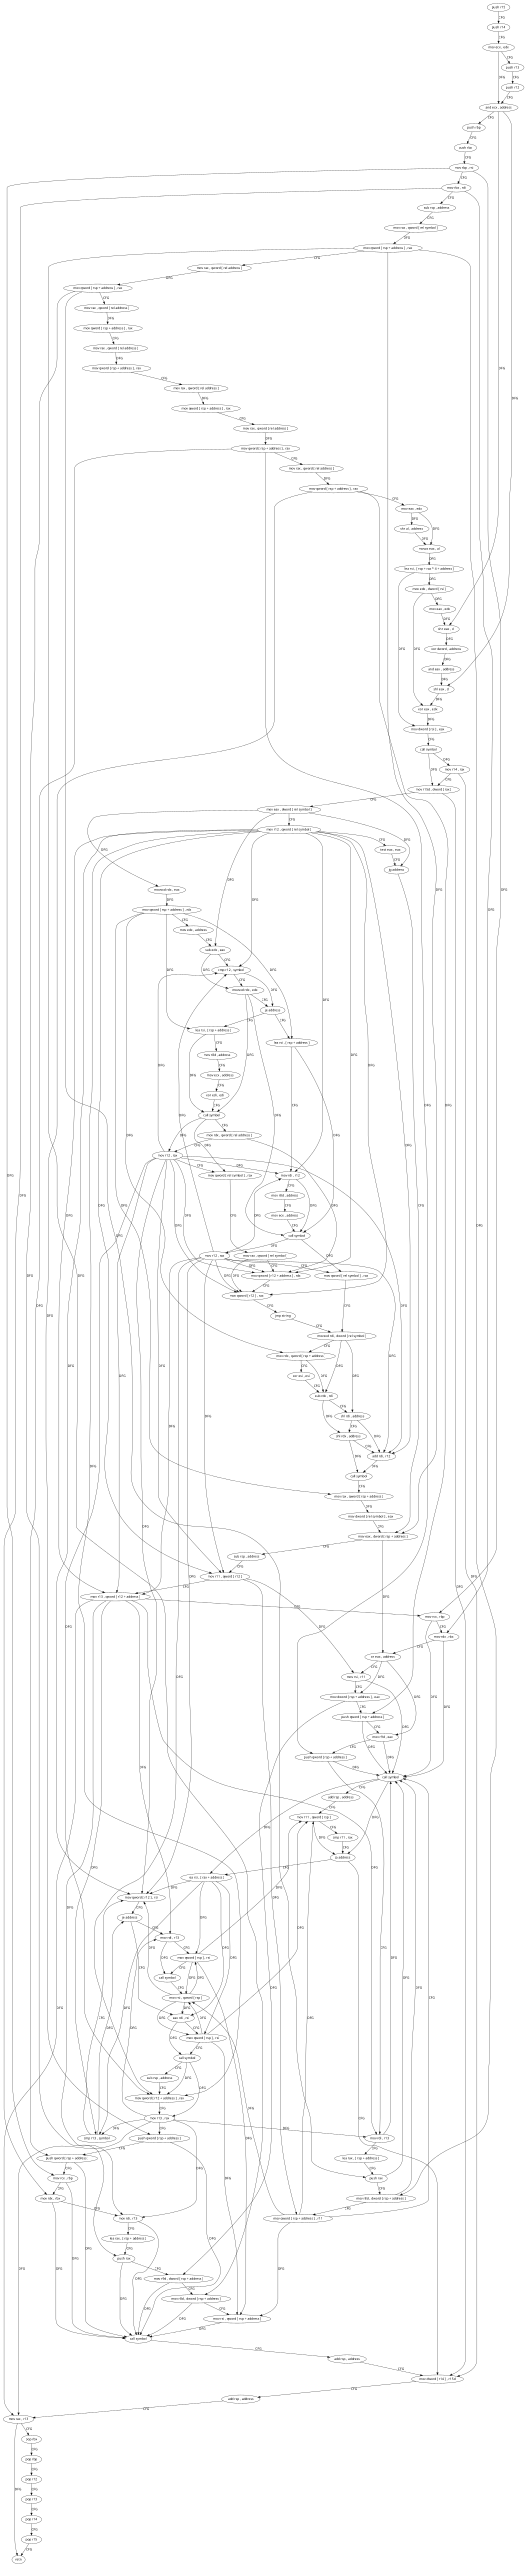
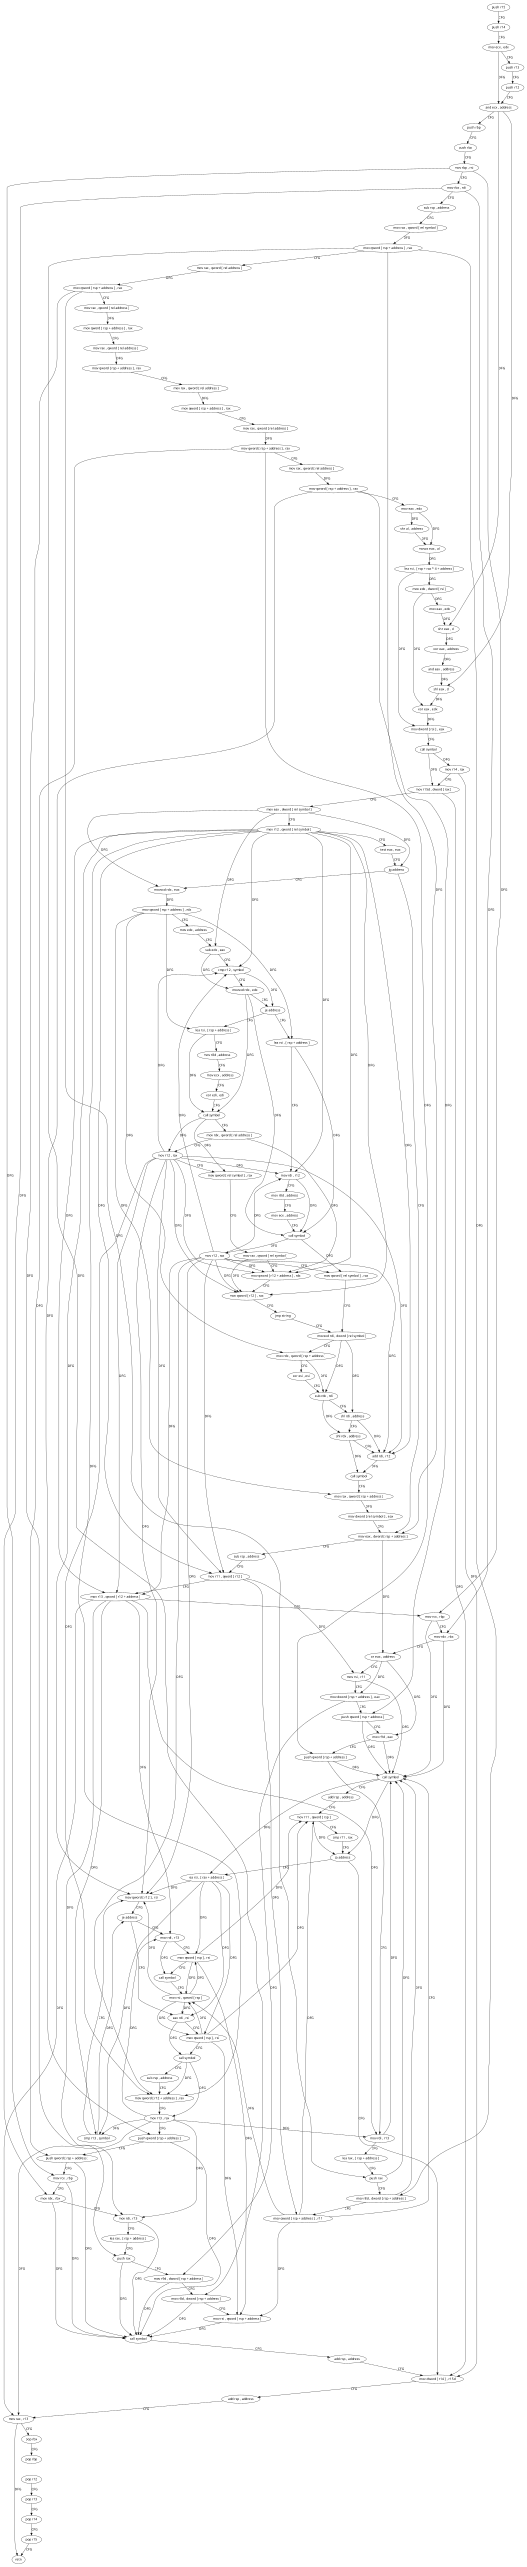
node "xor dword , address": label "xor dword , address" -> "xor eax , address"
edge "jg address" -> "movsxd rdx , eax": added, label "CFG"
edge "pop rbp" -> "pop r12": removed, label "CFG"
